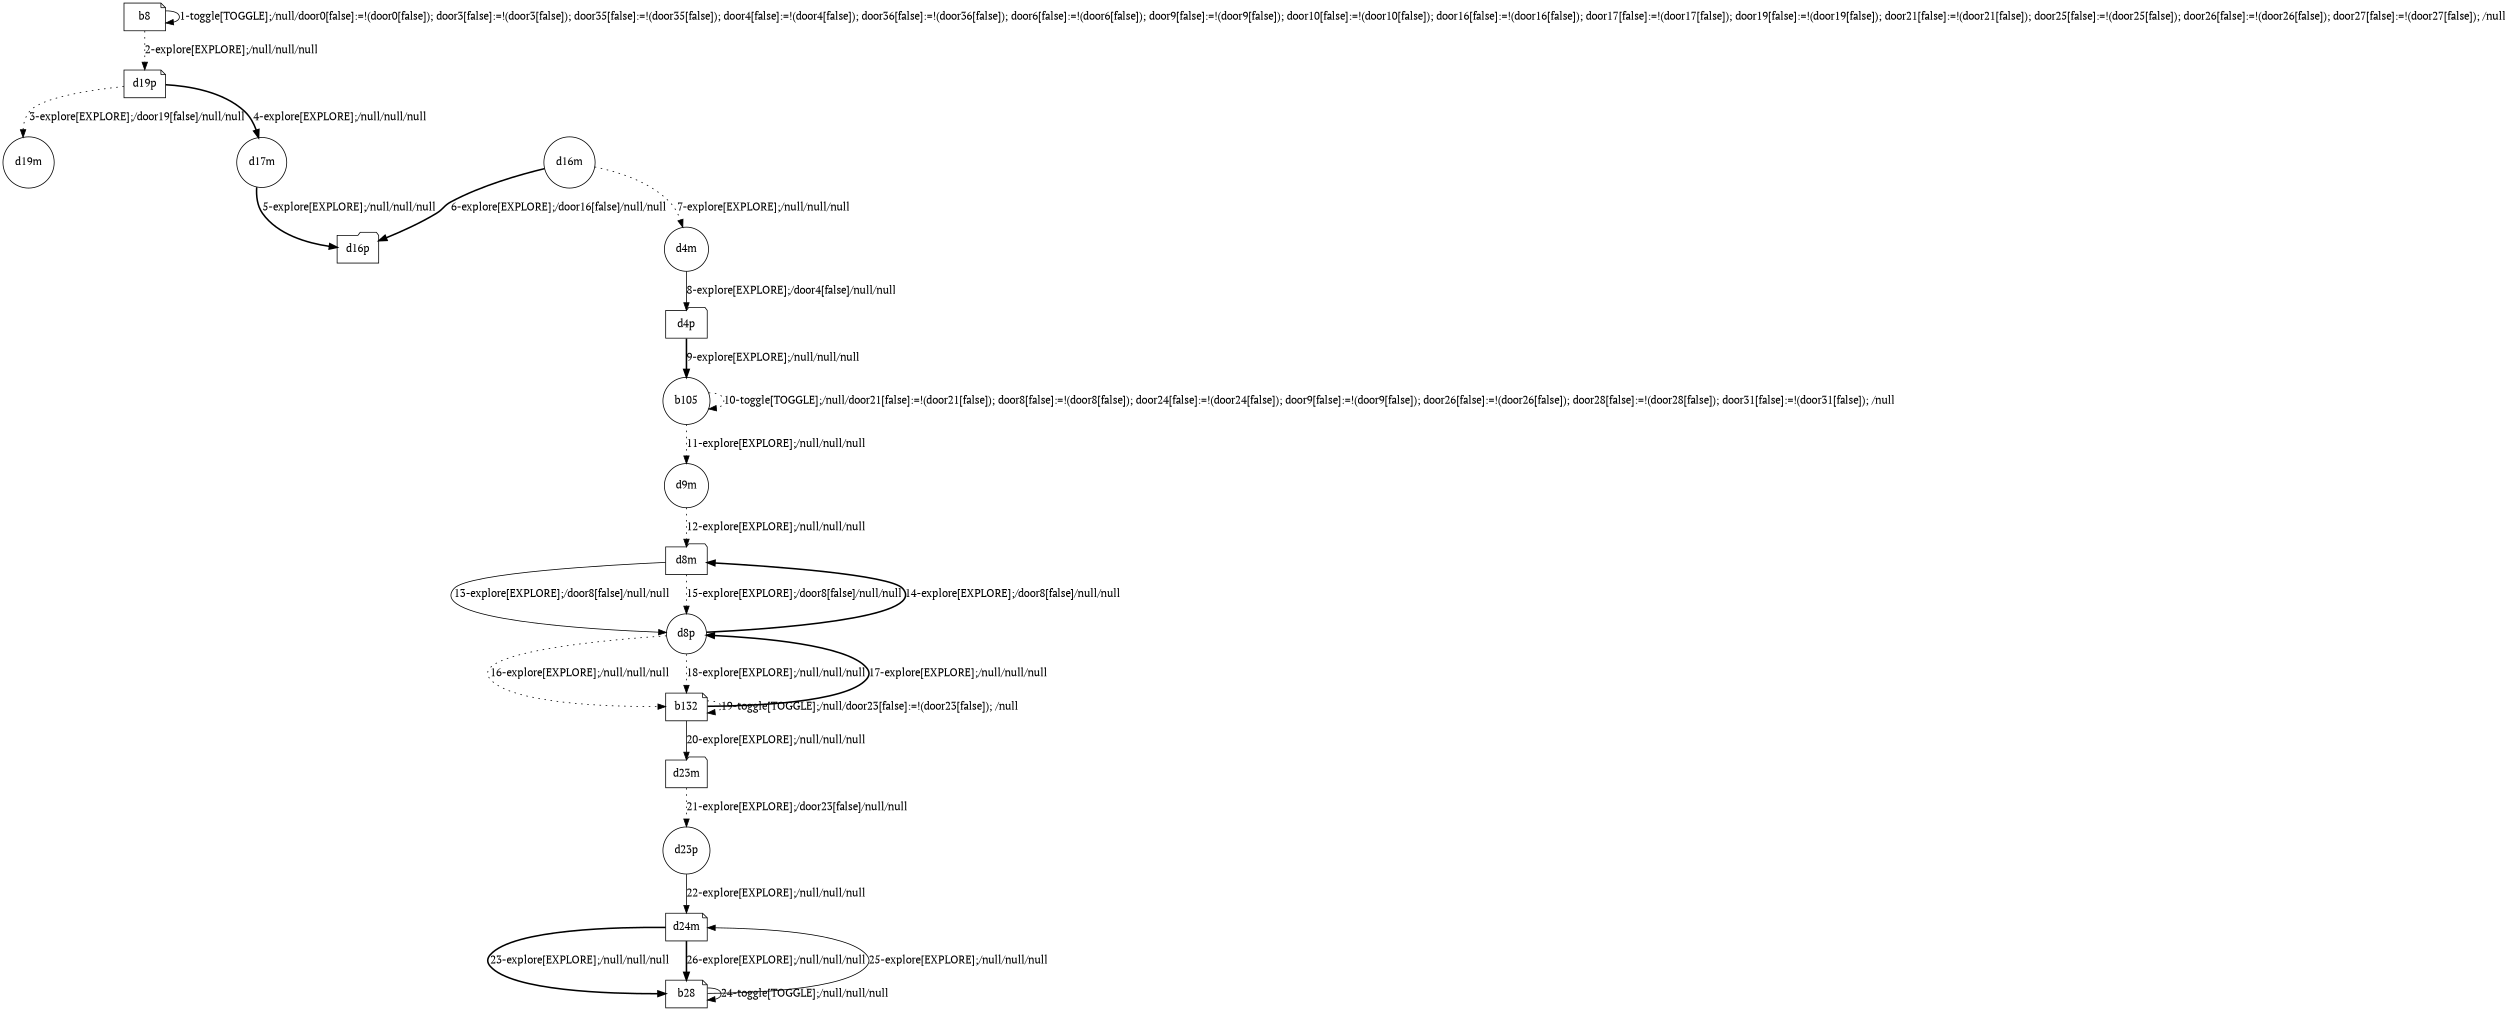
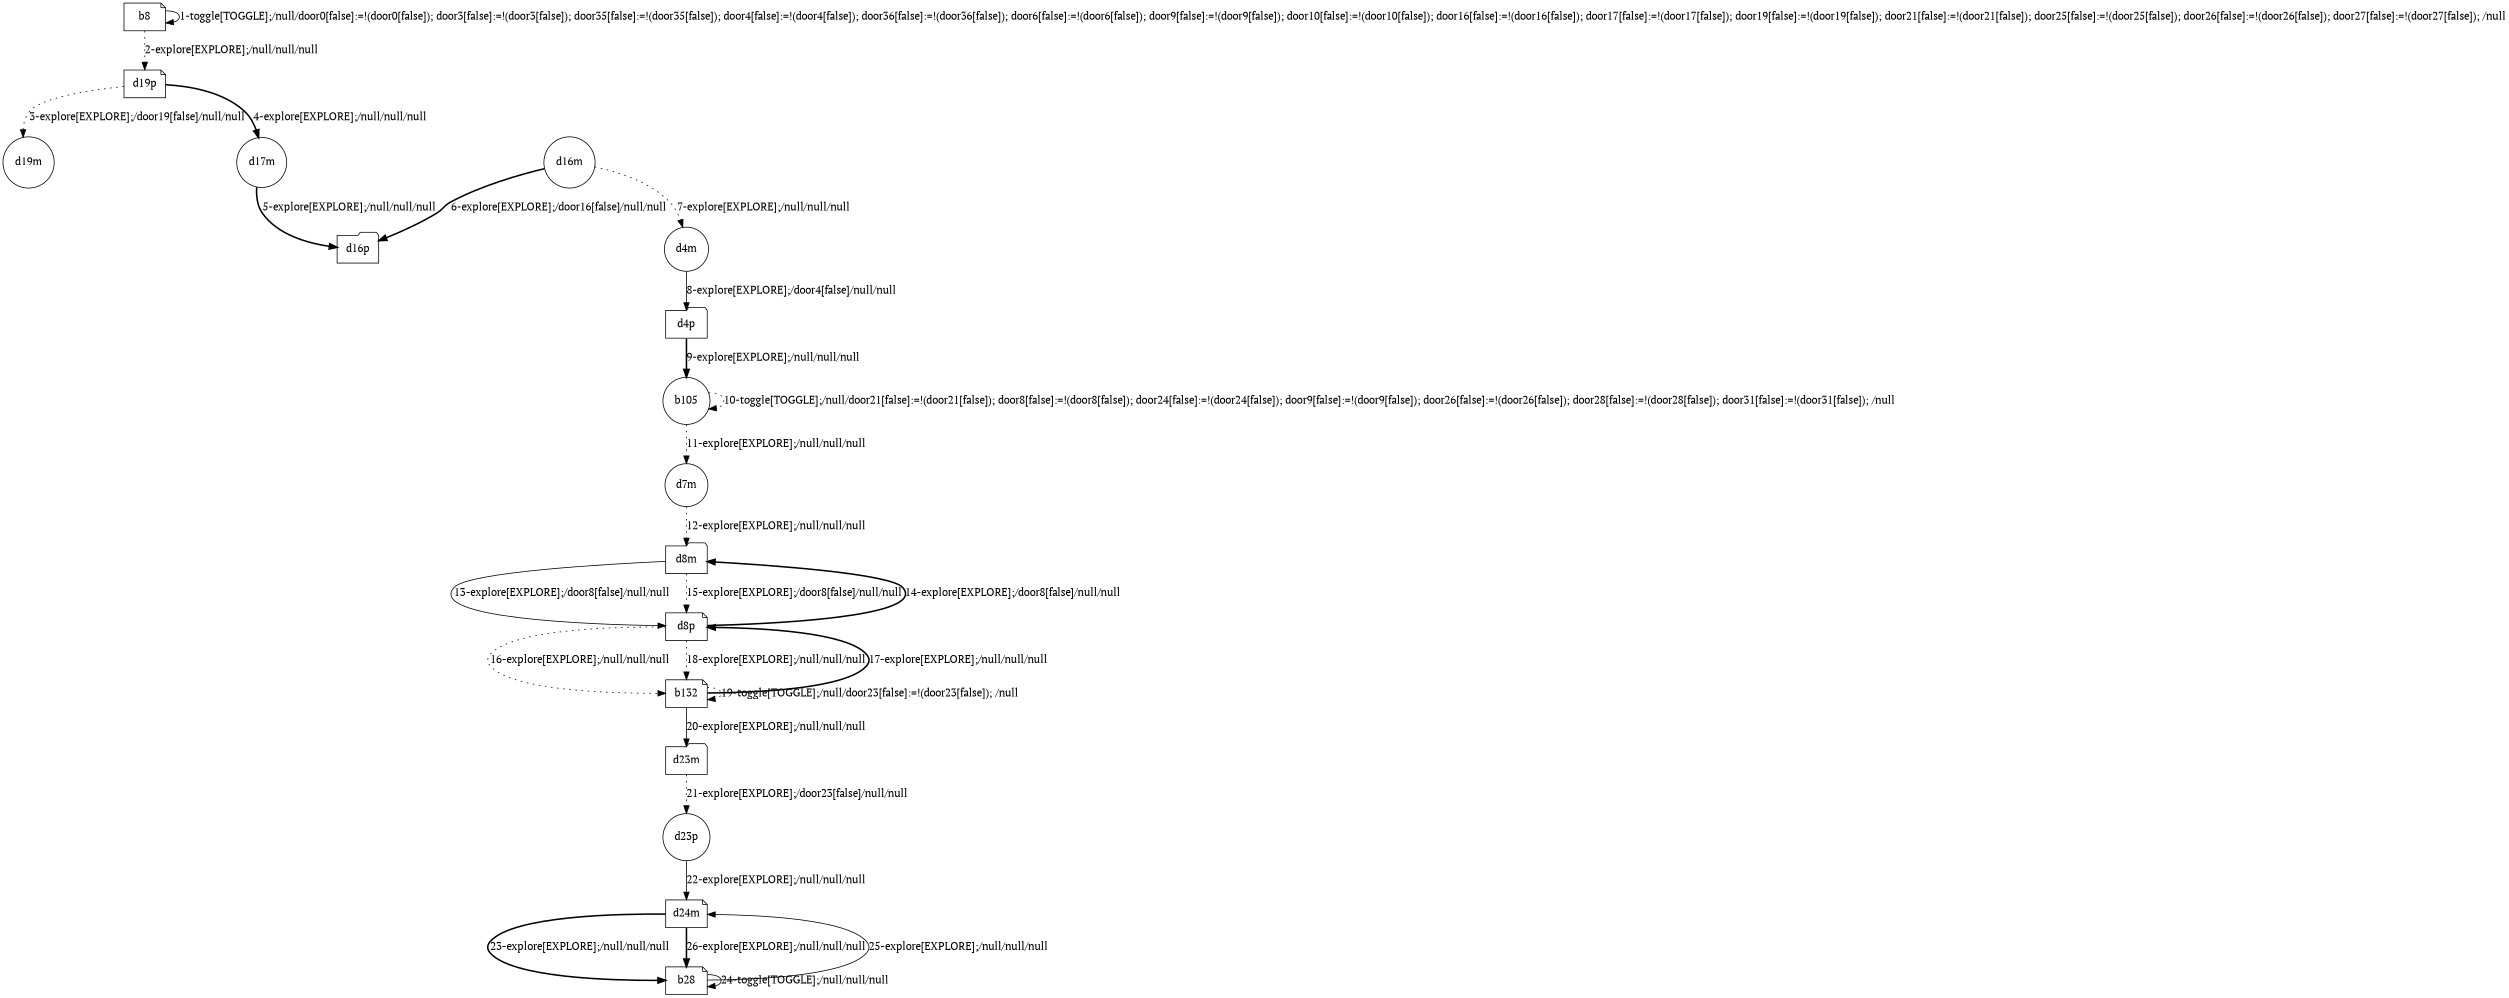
node "d9m": label "d9m" -> "d7m"
node "d8p": shape circle -> note
